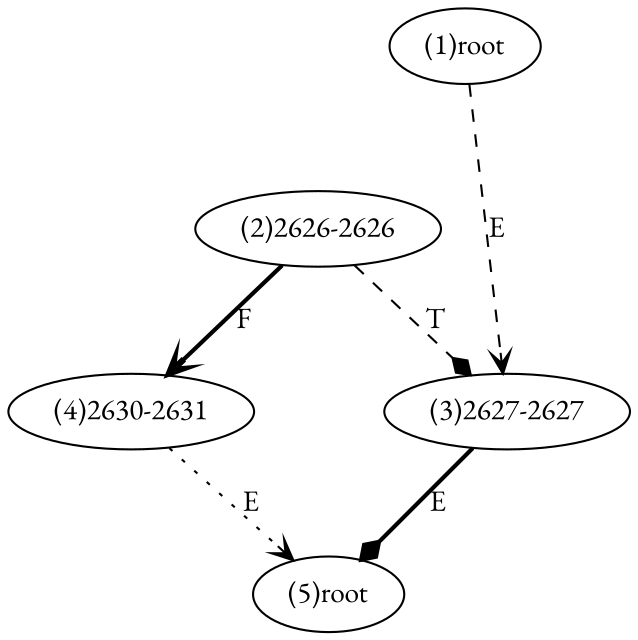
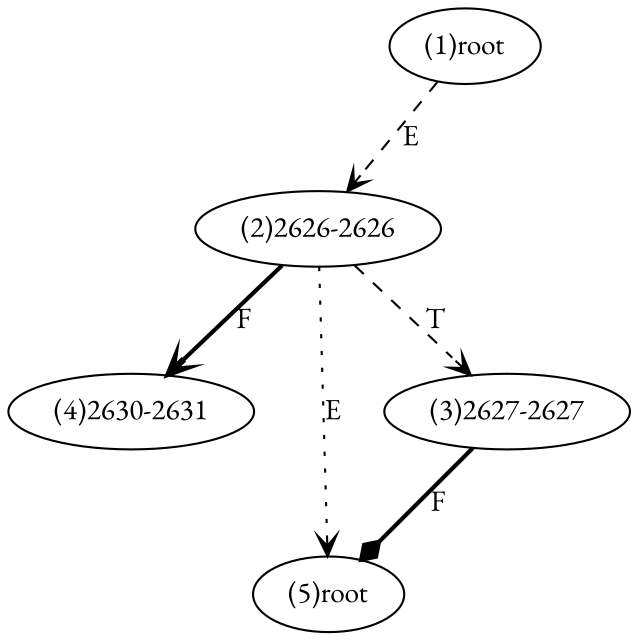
edge "(1)root" -> "(3)2627-2627": now "(1)root" -> "(2)2626-2626"
edge "(2)2626-2626" -> "(3)2627-2627": arrowhead diamond -> vee
edge "(4)2630-2631" -> "(5)root": now "(2)2626-2626" -> "(5)root"
edge "(3)2627-2627" -> "(5)root": label "E" -> "F"
